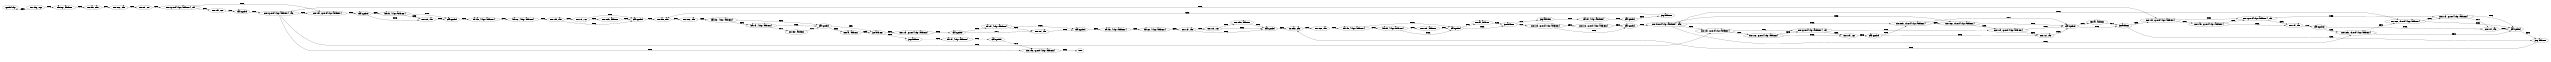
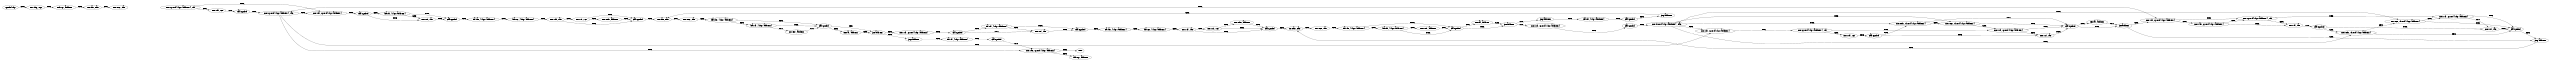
node "eax rsp , address": label "eax rsp , address" -> "sub rsp , address"
node "xor esi , esi": removed
edge "mov rbp , rsp" -> "symbol rbp": reversed
node "mov rsi , qword [ rbp - address ]": removed
node "mov rcx , qword [ rbp - address ]": removed
node "add rsp , address": added
